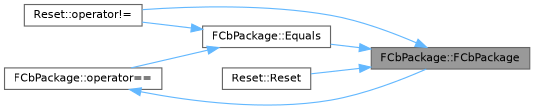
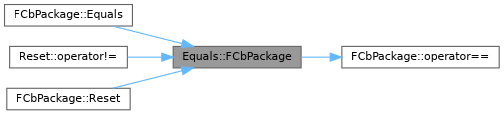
edge "Reset::operator!=" -> "FCbPackage::Equals": removed
node "FCbPackage::FCbPackage": label "FCbPackage::FCbPackage" -> "Equals::FCbPackage"
edge "FCbPackage::operator==" -> "FCbPackage::Equals": removed
node "Reset::Reset": label "Reset::Reset" -> "FCbPackage::Reset"
